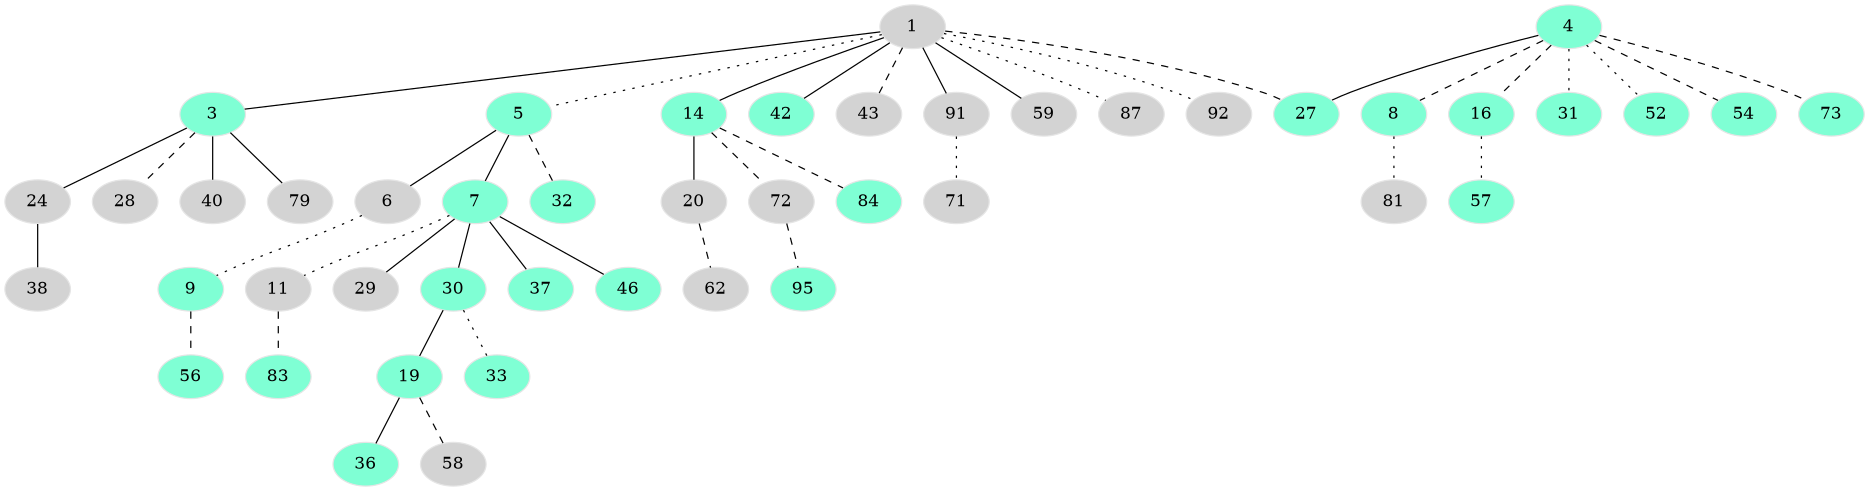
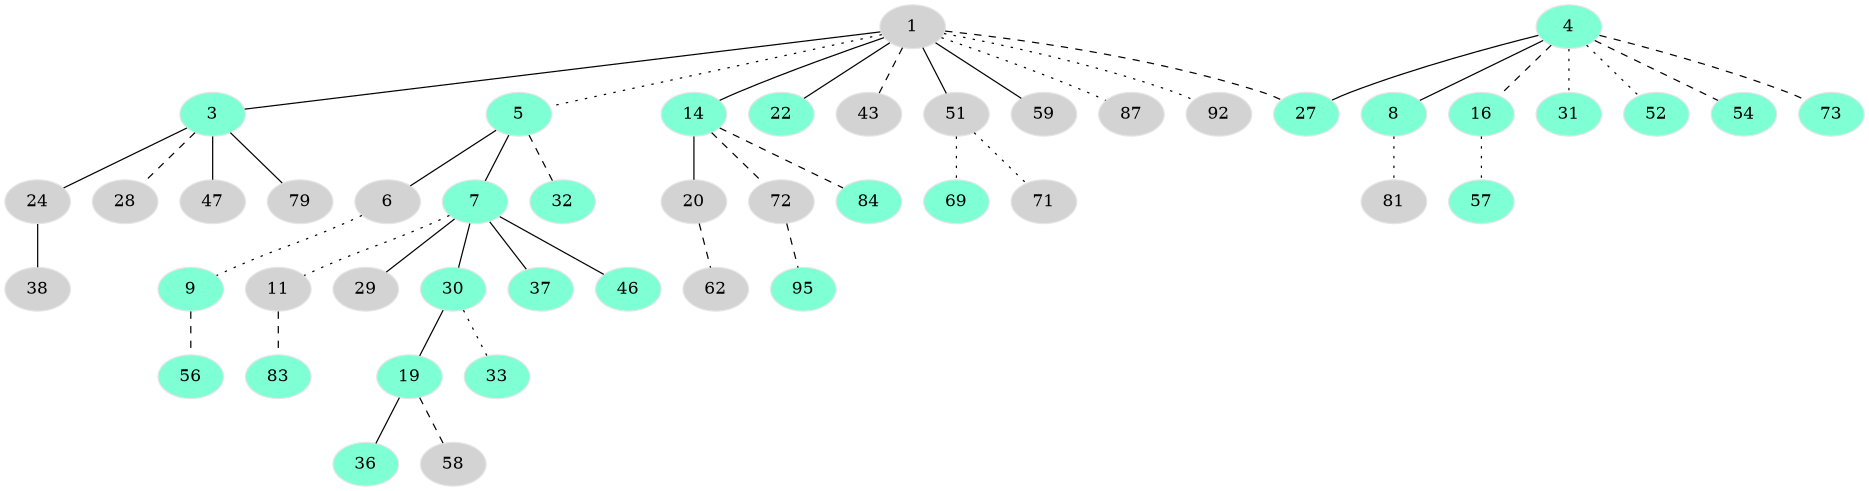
edge "4" -- "8": style dashed -> solid
node "42": label "42" -> "22"
node "91": label "91" -> "51"
node "40": label "40" -> "47"
node "69": added
